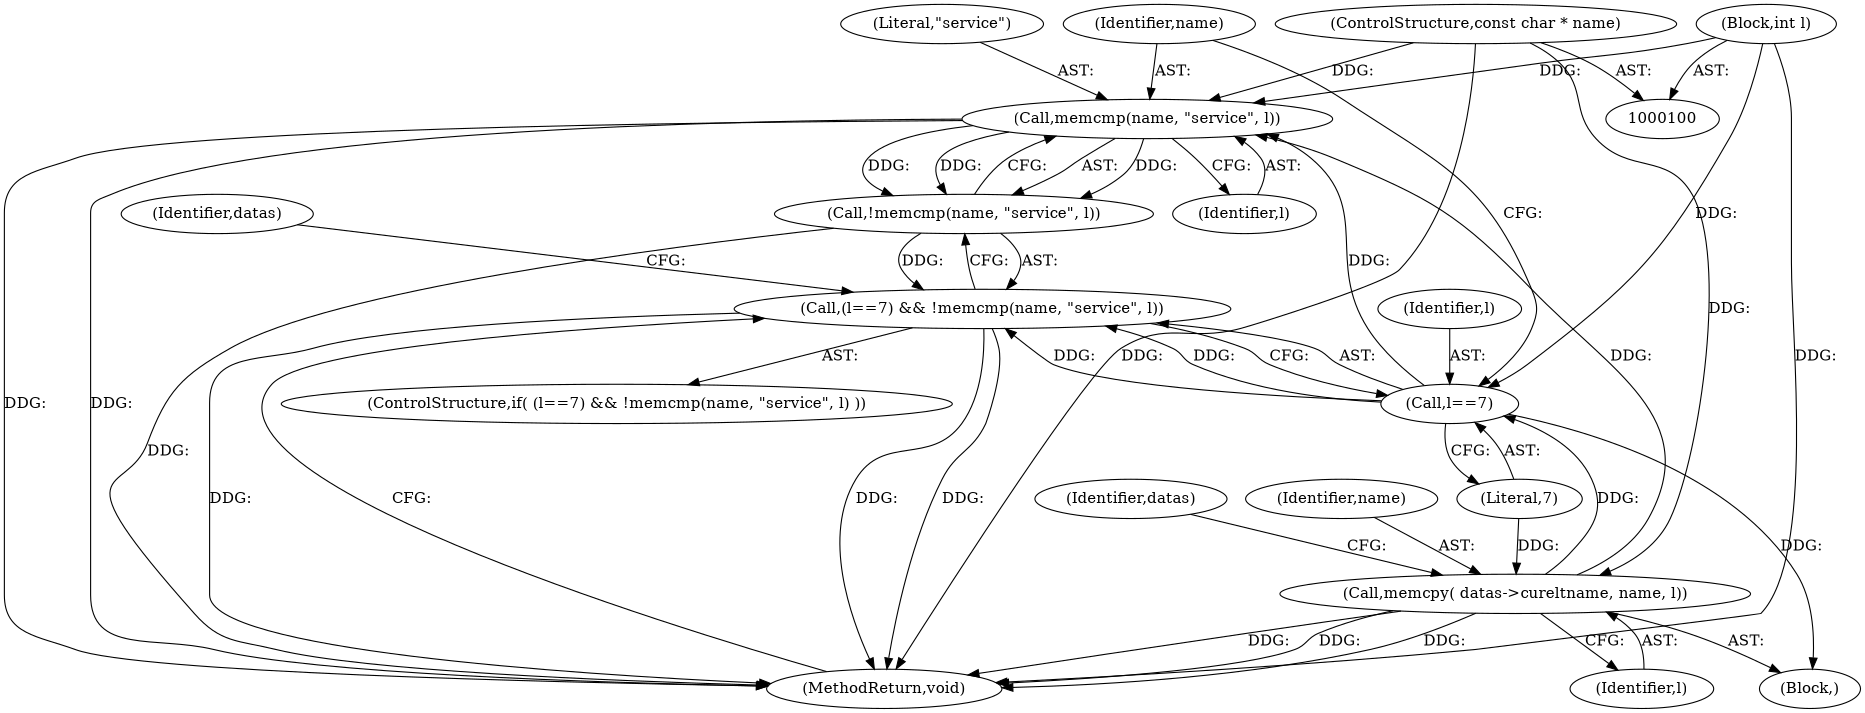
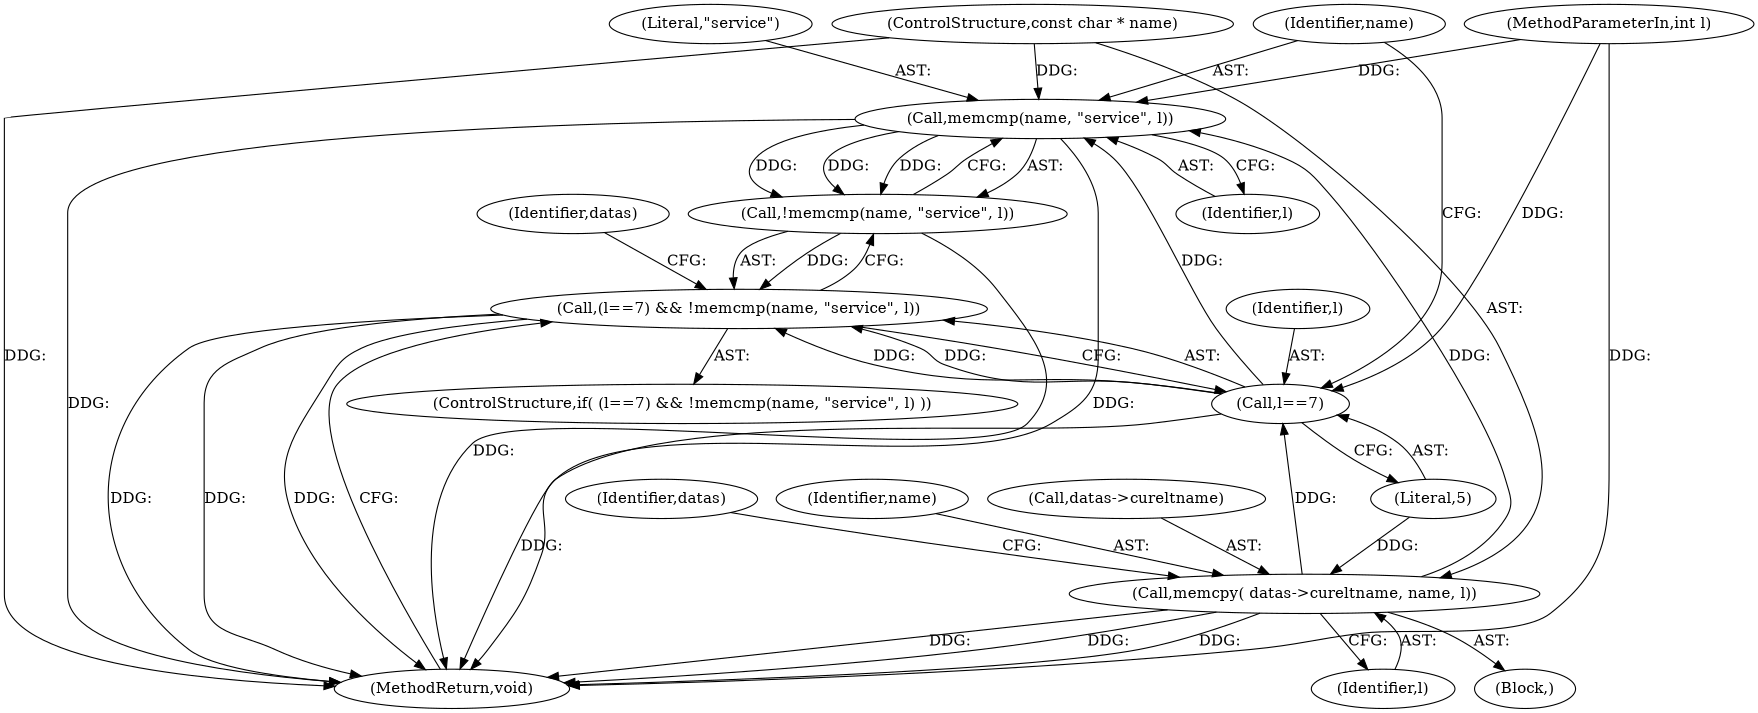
node "(Block,int l)": label "(Block,int l)" -> "(MethodParameterIn,int l)"
node "1000100": removed
edge "(ControlStructure,const char * name)" -> "(Call,memcpy( datas->cureltname, name, l))": label "DDG: " -> "AST: "
edge "(Call,l==7)" -> "(Block,)": now "(Call,l==7)" -> "(MethodReturn,void)"
node "(Call,datas->cureltname)": added
node "(Literal,7)": label "(Literal,7)" -> "(Literal,5)"
